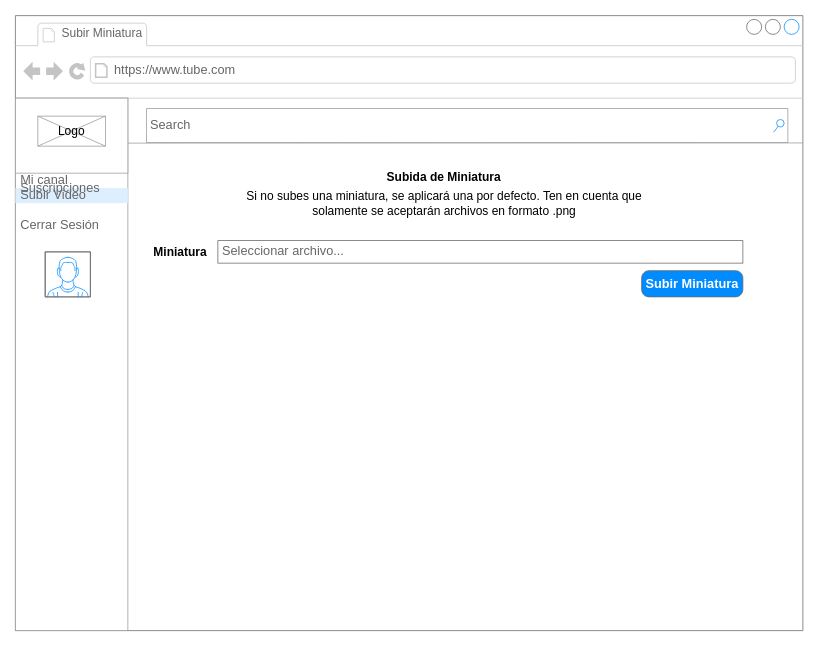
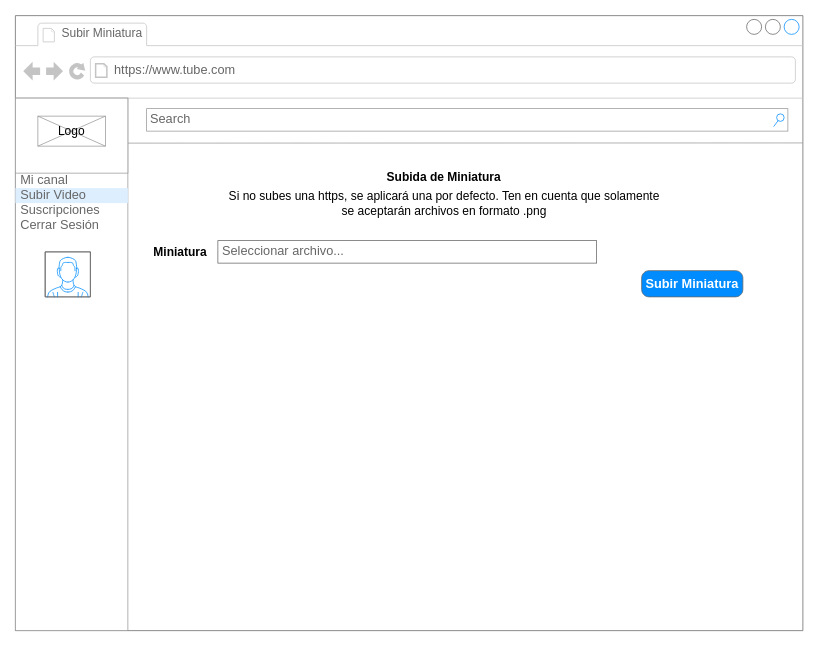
node "Search": size 641x34 -> 641x23
node "Suscripciones": moved (72, 188) -> (72, 210)
node "Si no subes una miniatura, se aplicará una por defecto. Ten en cuenta que solamente se aceptarán archivos en formato .png": label "Si no subes una miniatura, se aplicará una por defecto. Ten en cuenta que solamente se aceptarán archivos en formato .png" -> "Si no subes una https, se aplicará una por defecto. Ten en cuenta que solamente se aceptarán archivos en formato .png"
node "Seleccionar archivo...": size 525x23 -> 379x23
